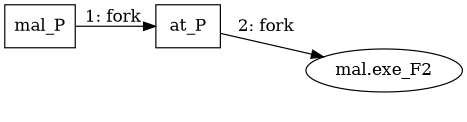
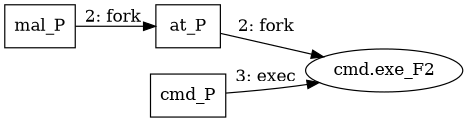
edge "mal_P" -> "at_P": label "1: fork" -> "2: fork"
node "mal.exe_F2": label "mal.exe_F2" -> "cmd.exe_F2"
node "cmd_P": added
